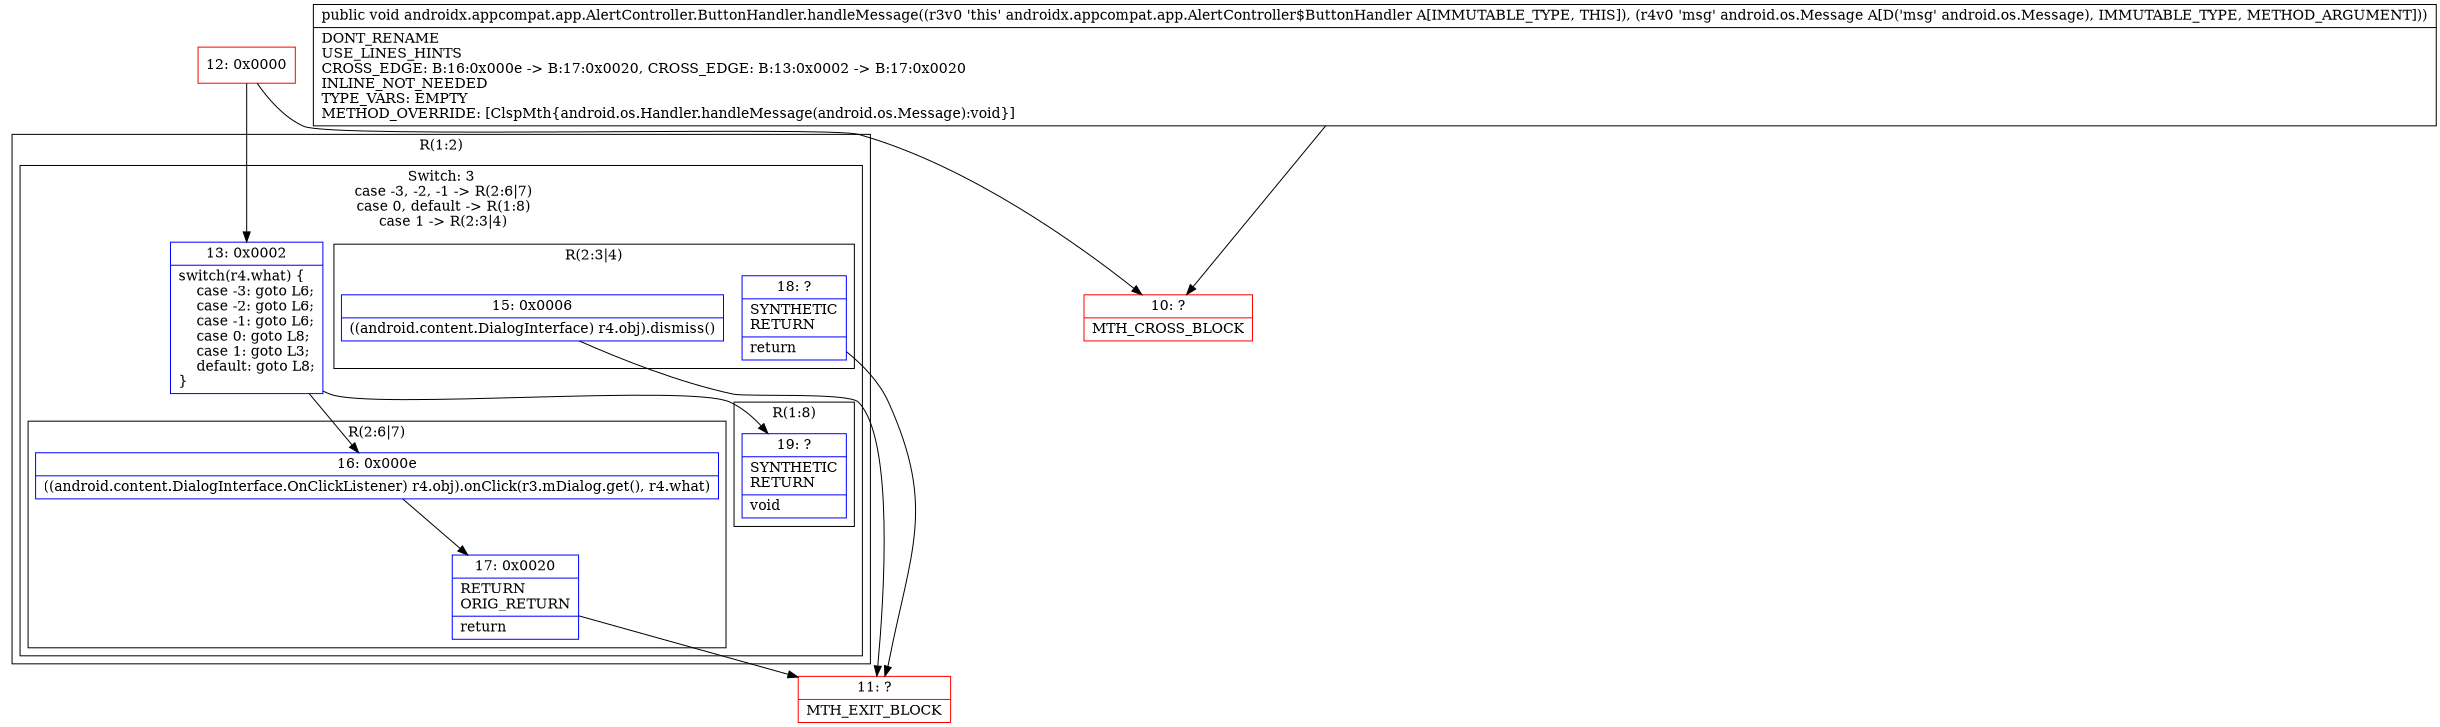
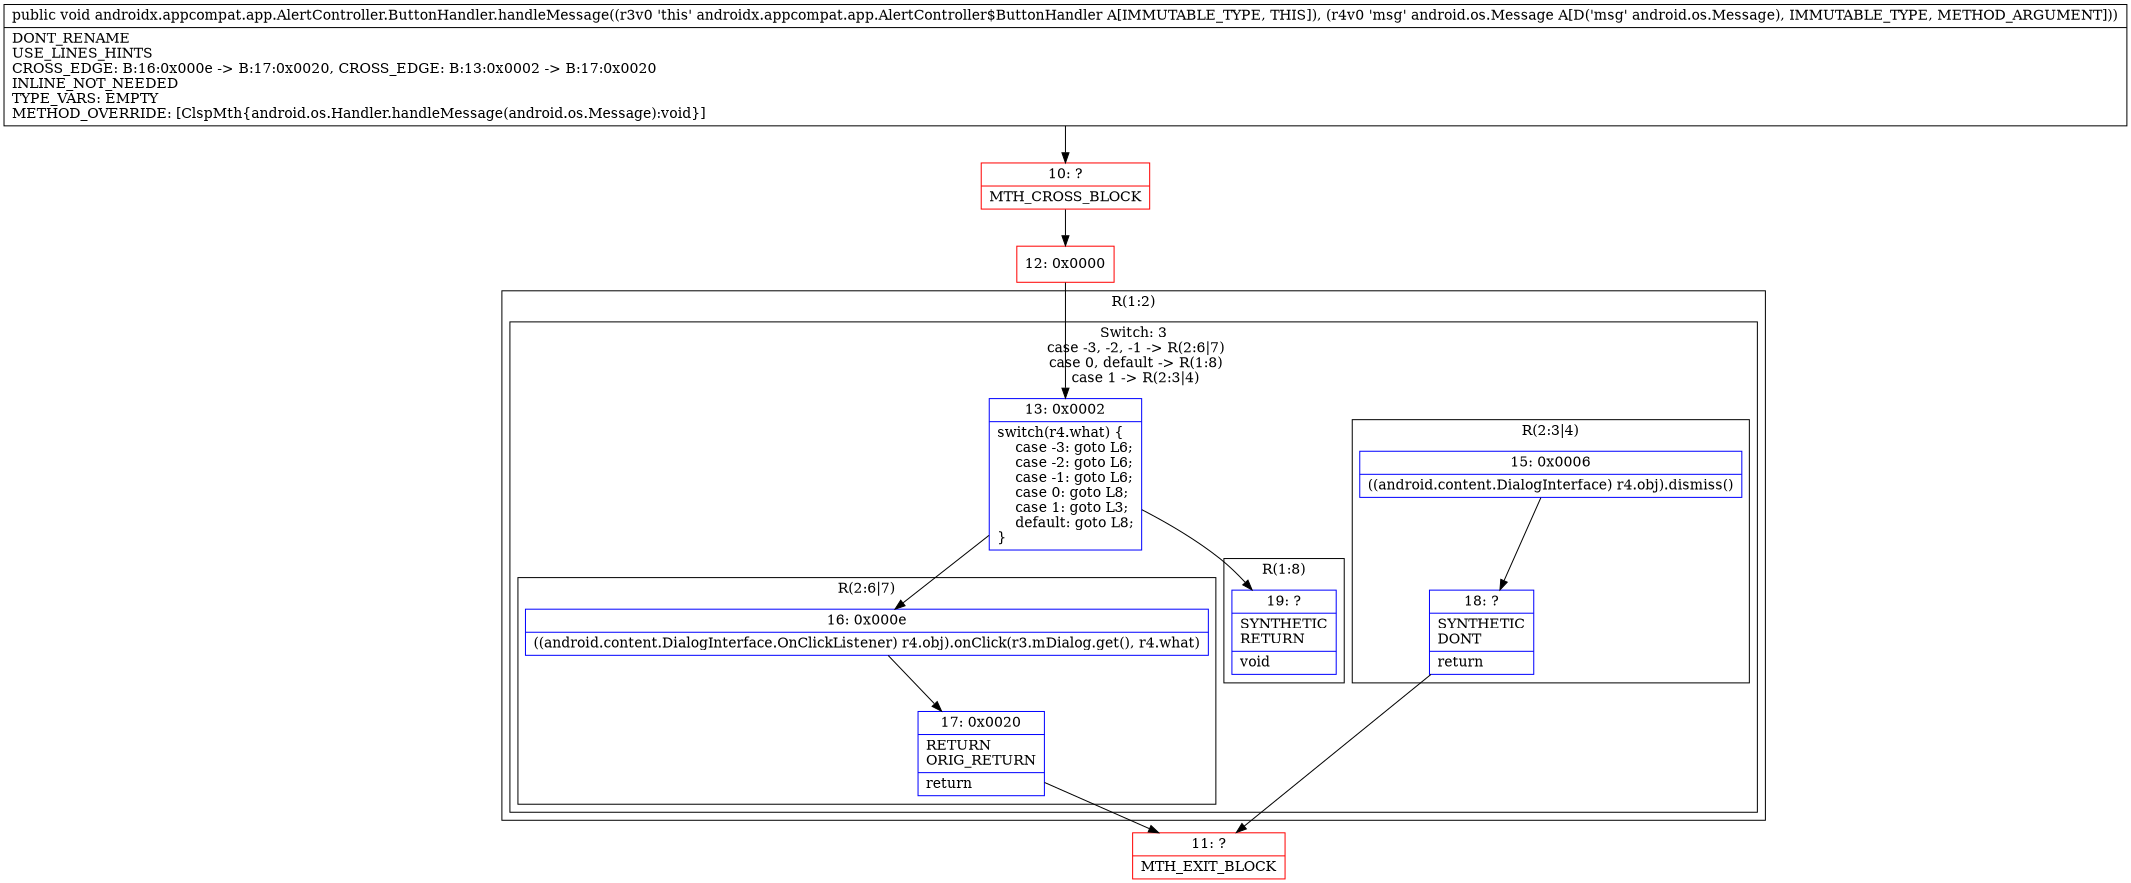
edge "12: 0x0000" -> "10: ?": reversed
node "18: ?": text "RETURN" -> "DONT"
edge "15: 0x0006" -> "11: ?": now "15: 0x0006" -> "18: ?"
